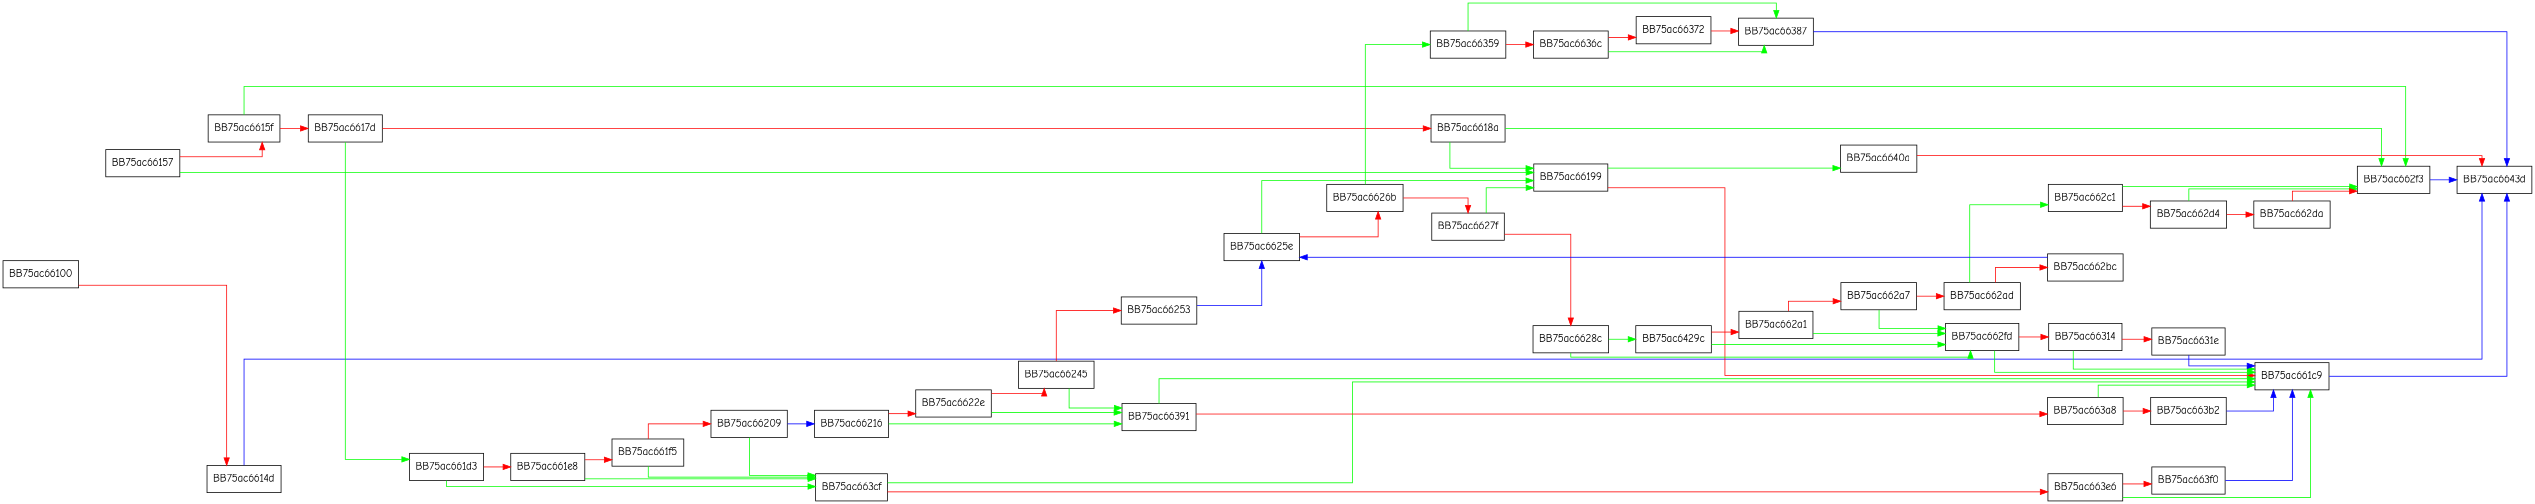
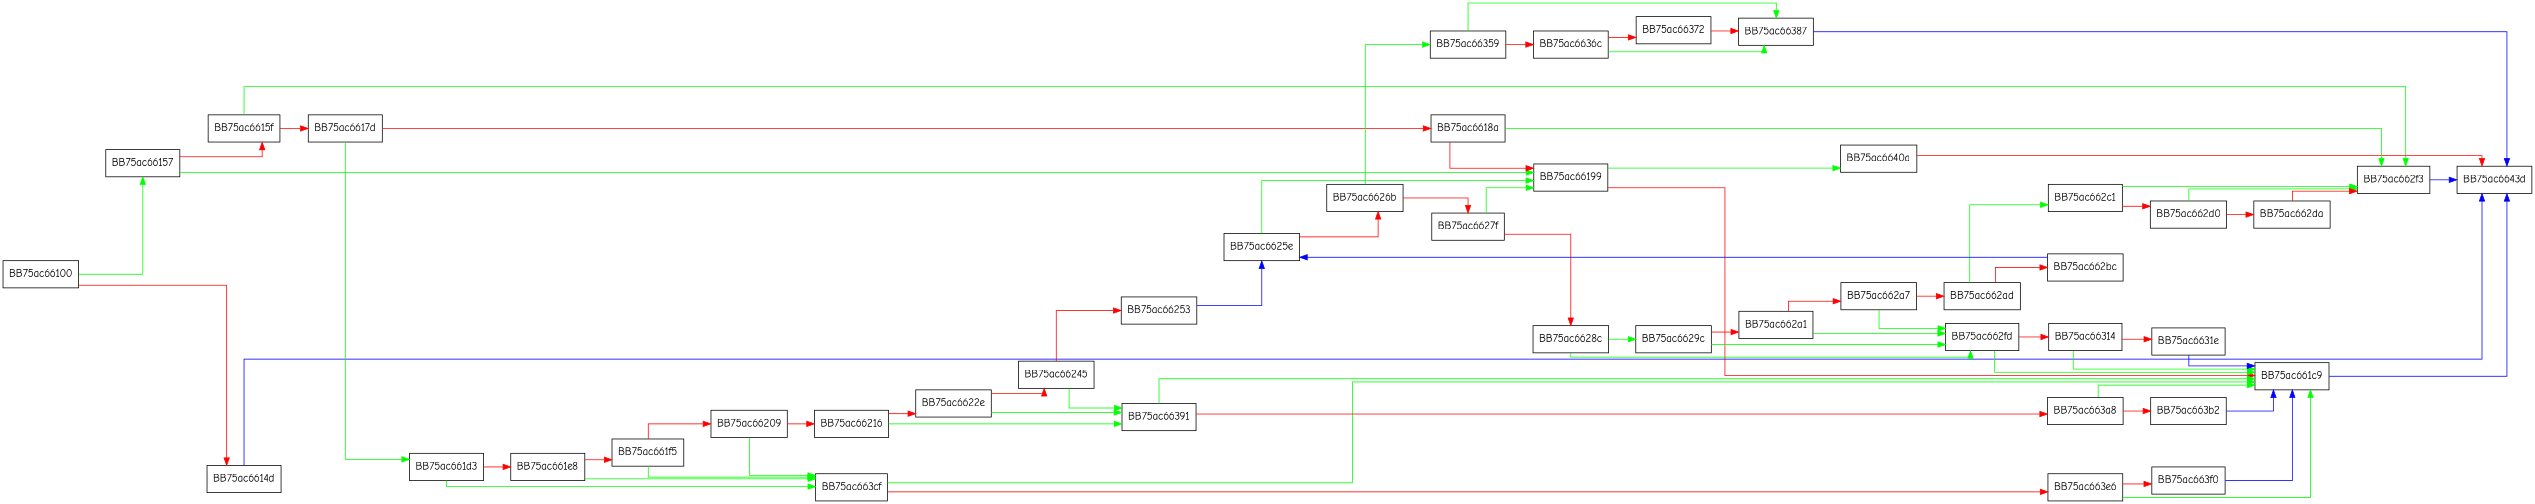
edge "BB75ac6618a" -> "BB75ac66199": color green -> red
node "BB75ac662d4": label "BB75ac662d4" -> "BB75ac662d0"
edge "BB75ac66100" -> "BB75ac66157": added
node "BB75ac6429c": label "BB75ac6429c" -> "BB75ac6629c"
edge "BB75ac66209" -> "BB75ac66216": color blue -> red
